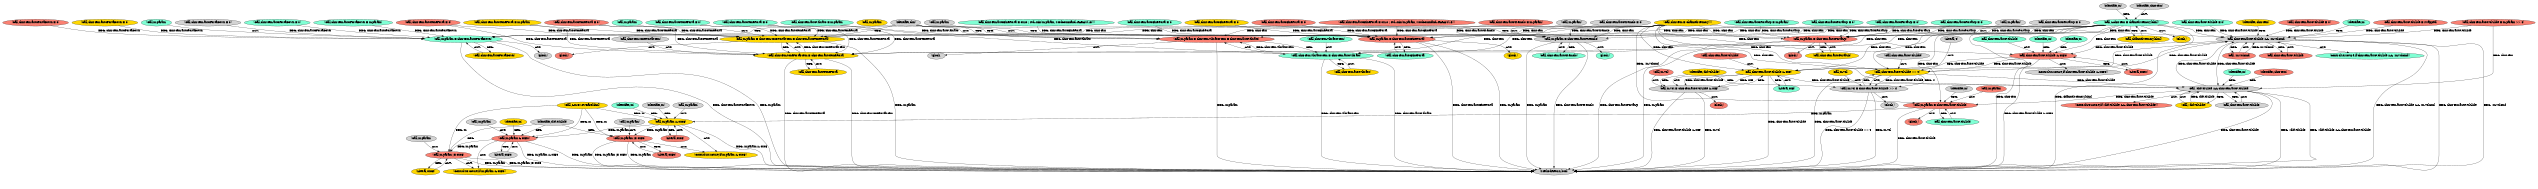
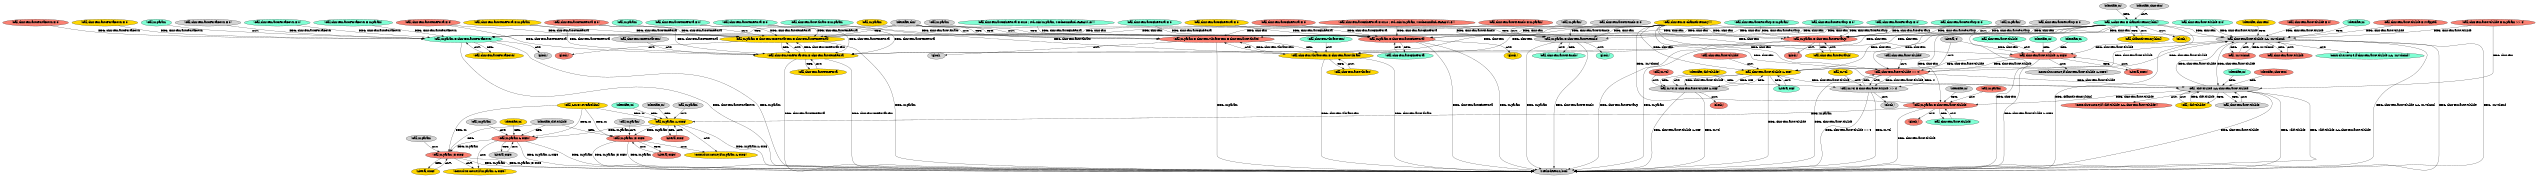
edge "(Call,&chnMem = channelMemory[chn])" -> "(Call,chnMem.autoVolSlide & 0xF0)": now "(Literal,4)" -> "(Call,chnMem.autoVolSlide & 0xF0)"
node "(Call,chnMem.vibratoMem = chnMem.autoVibrato)": fillcolor aquamarine -> gold
node "(Call,chnMem.autoVolSlide >> 4)": fillcolor gold -> salmon
